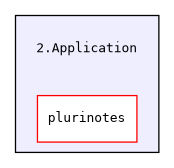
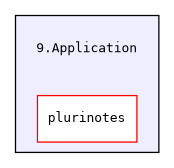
node "2.Application": label "2.Application" -> "9.Application"
